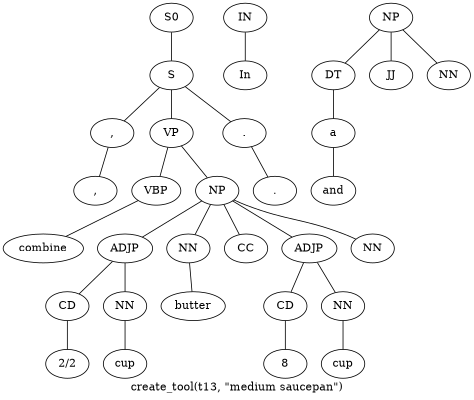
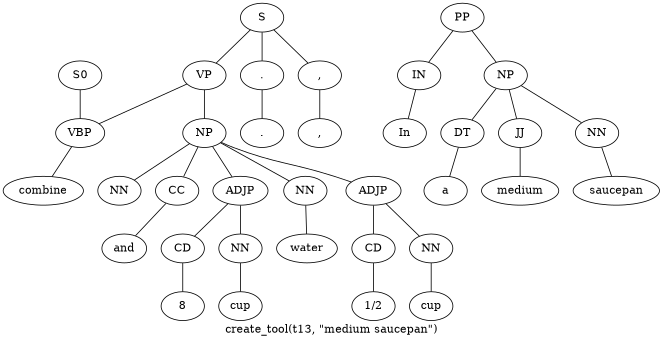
node "PP": added
edge "S0" -- "S": now "S0" -- "VBP"
edge "a" -- "and": now "CC" -- "and"
node "medium": added
node "saucepan": added
node "water": added
node "butter": removed
node "2/2": label "2/2" -> "1/2"
